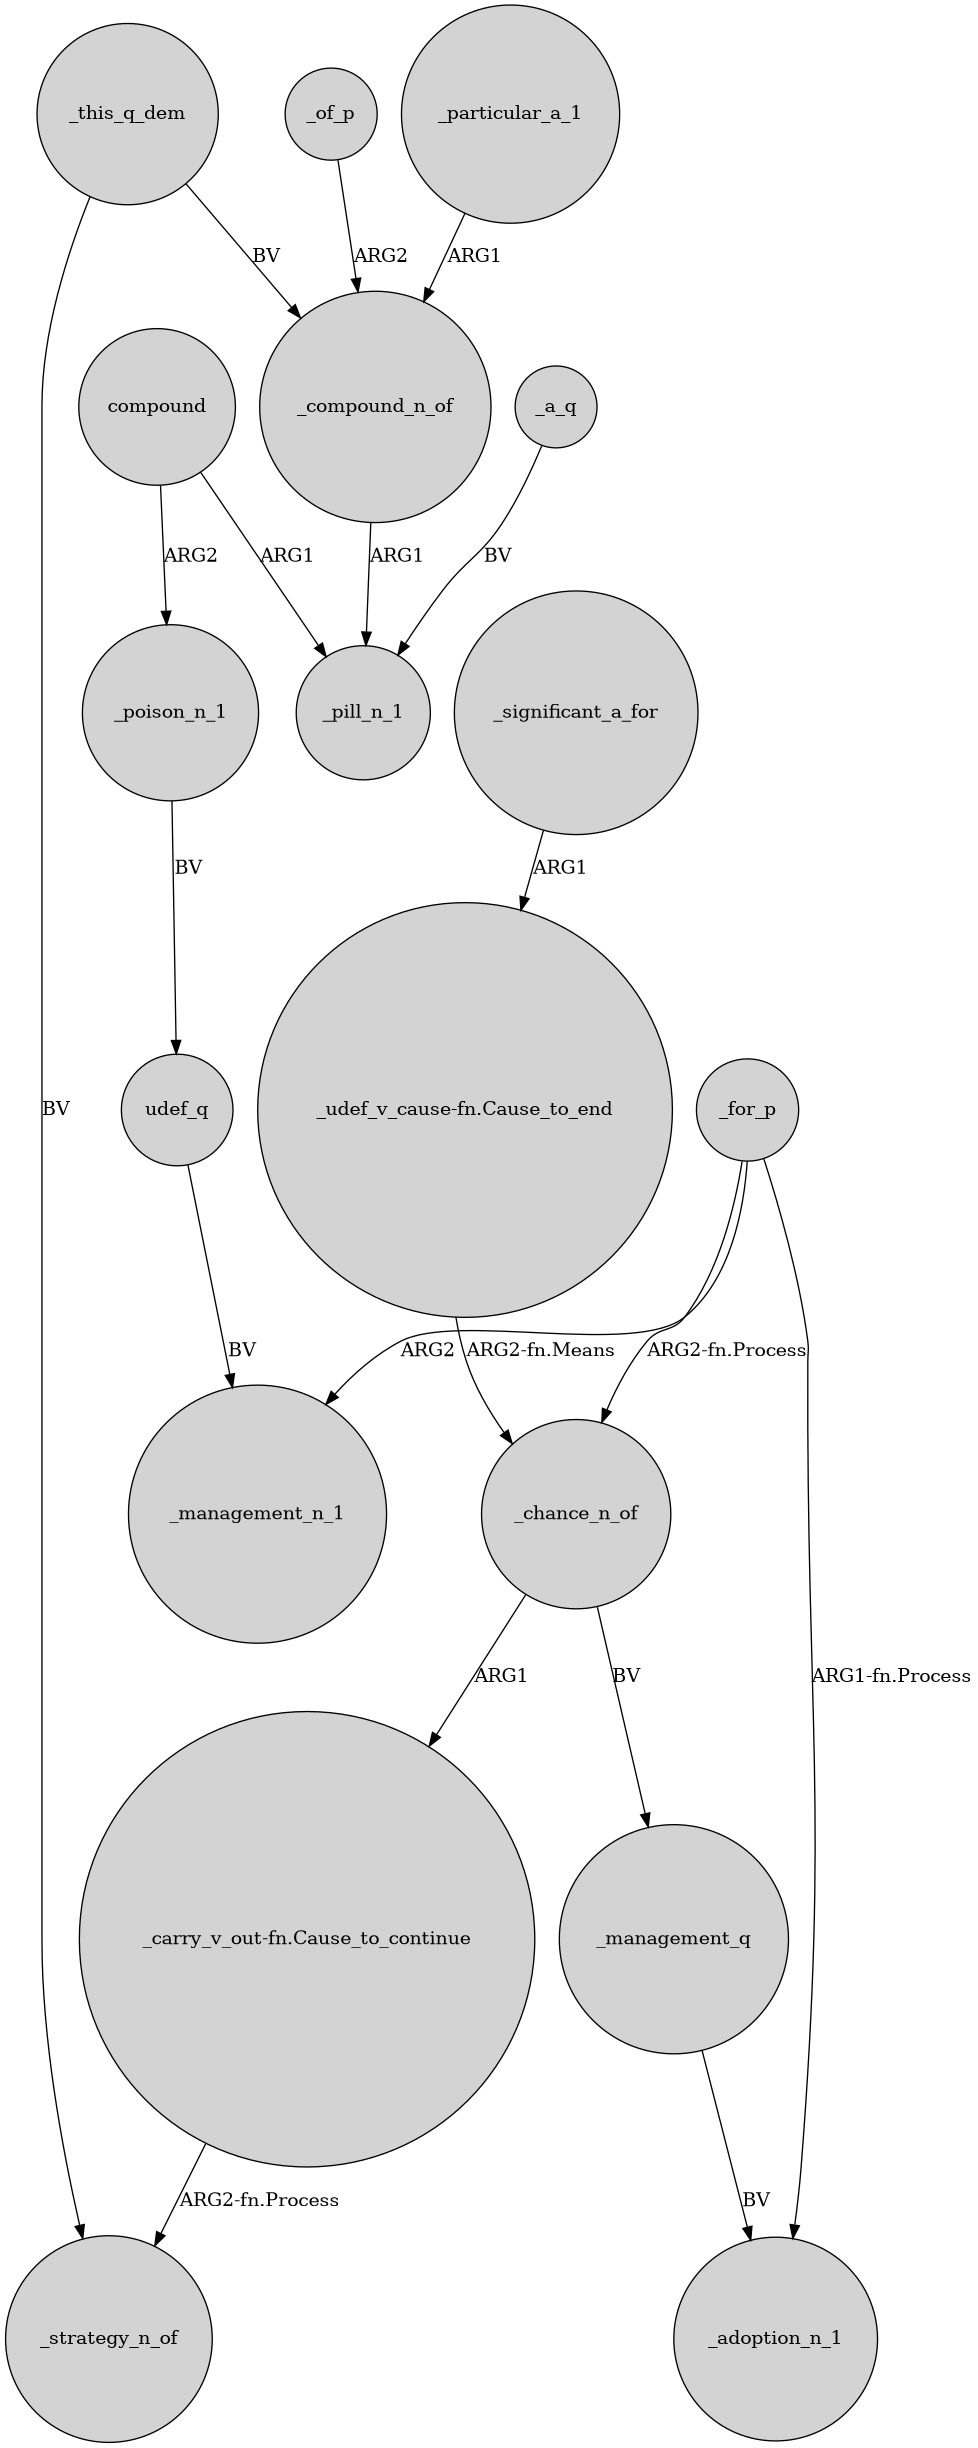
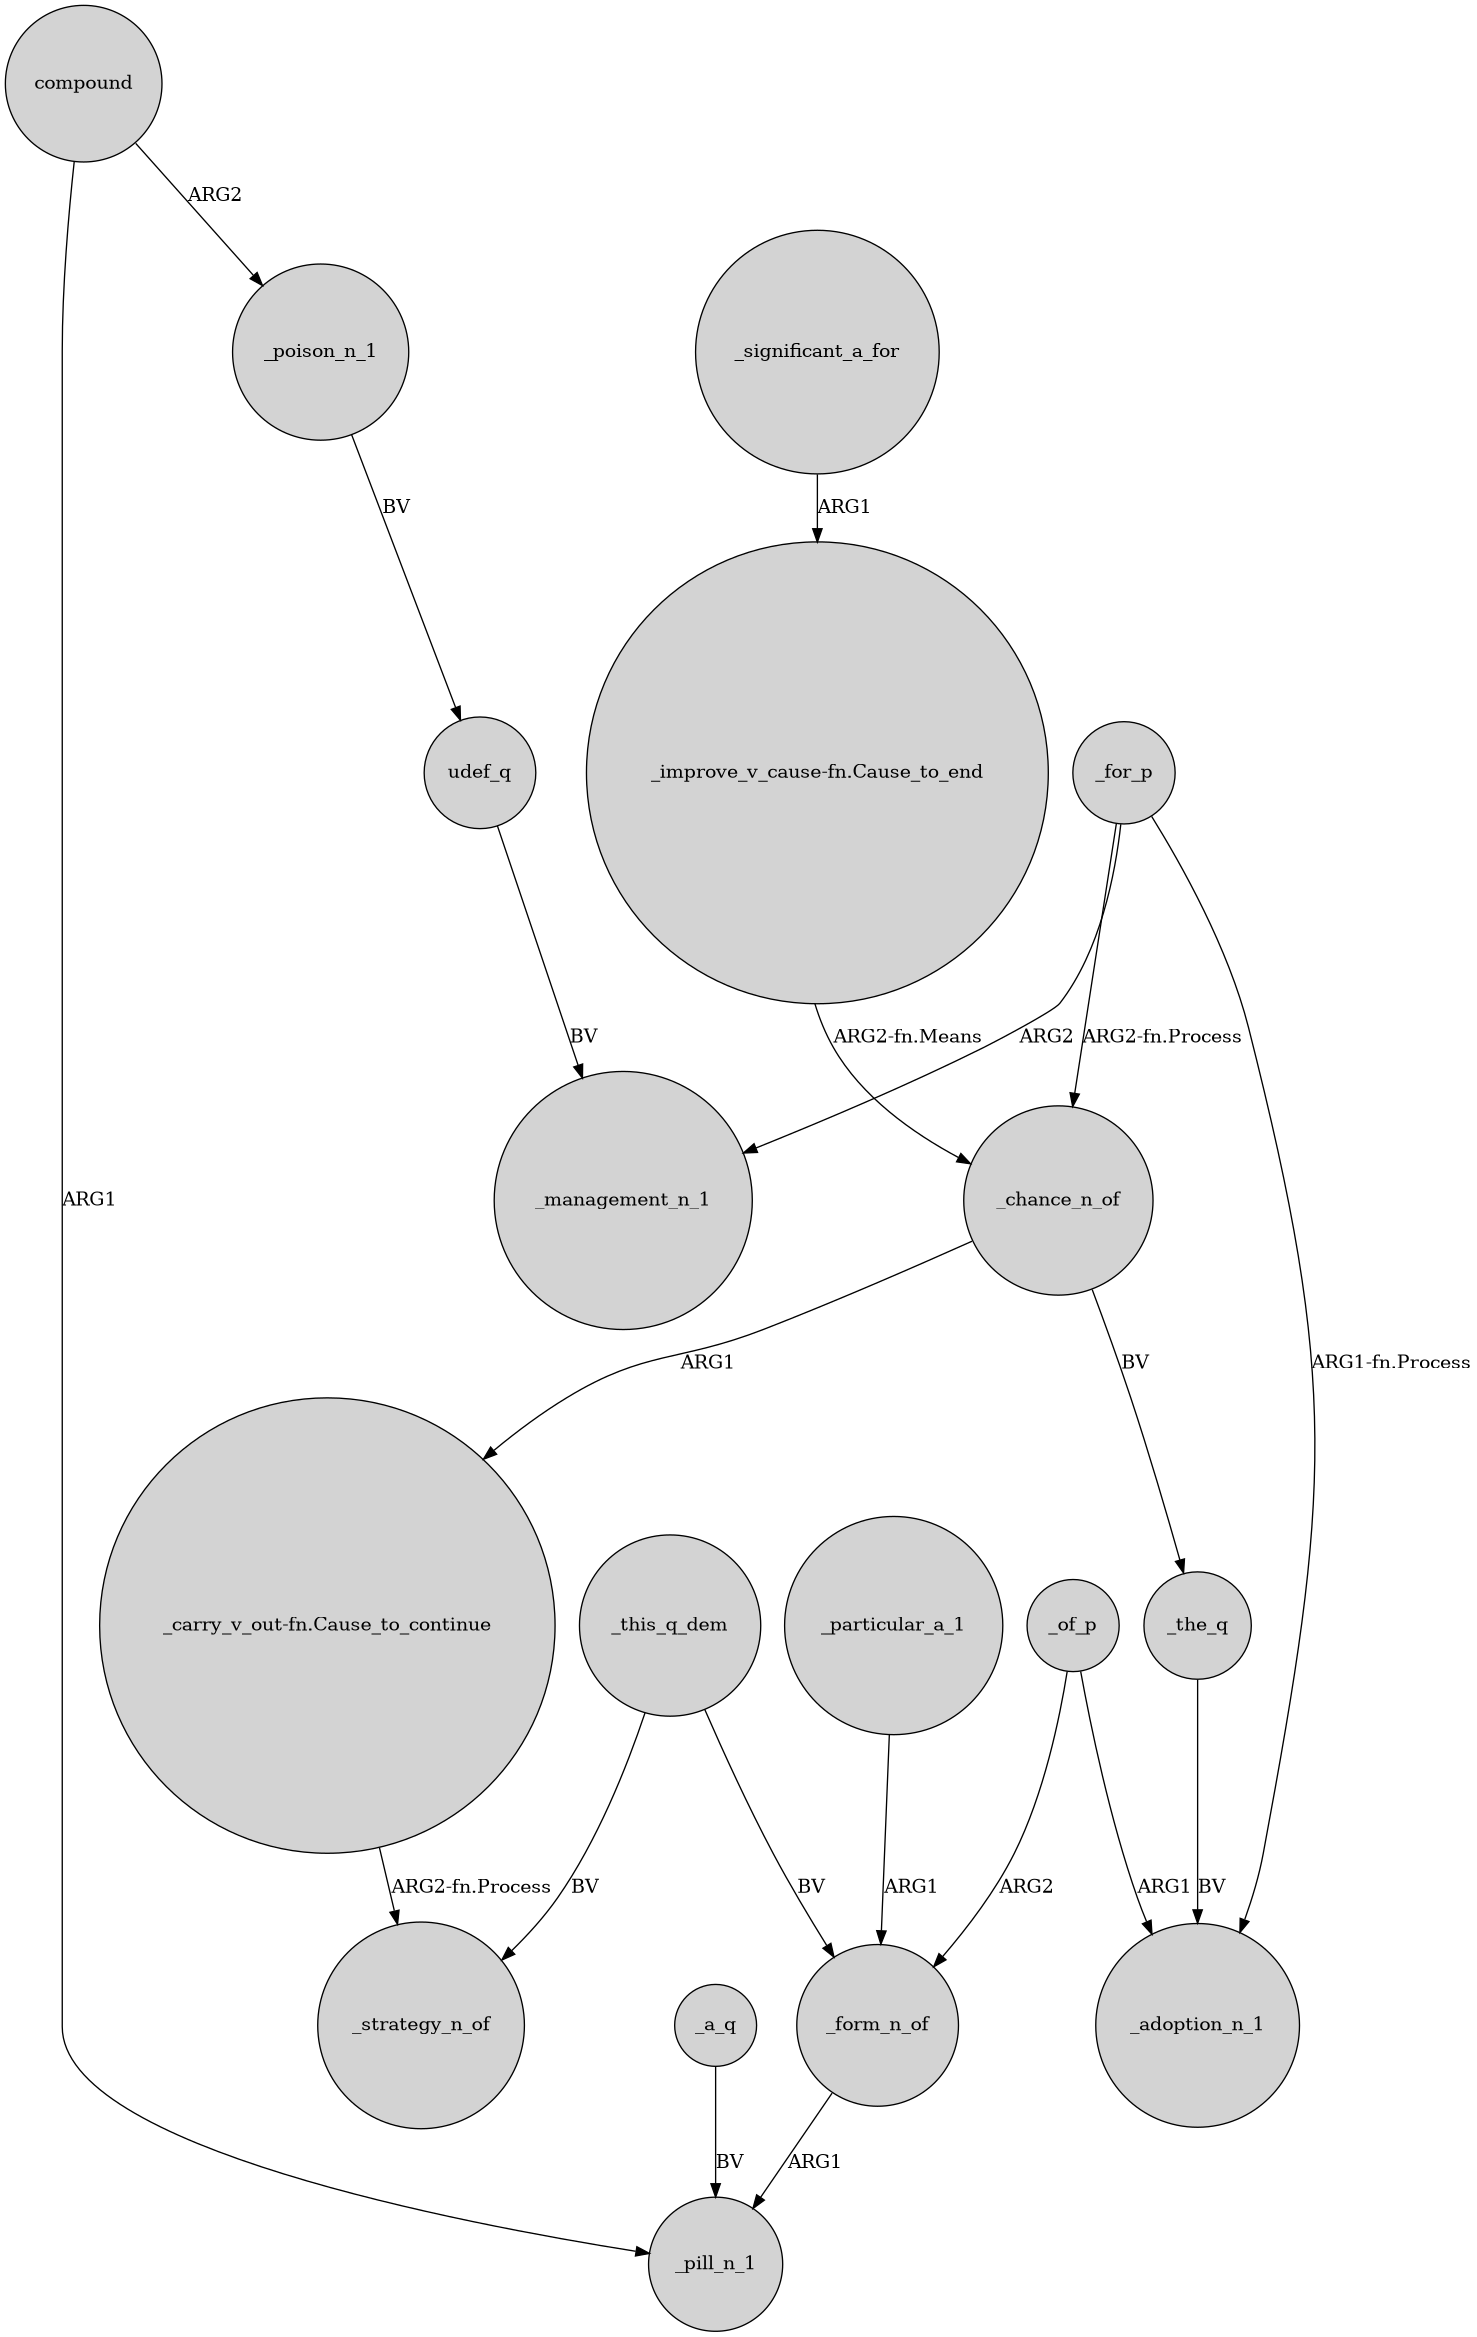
node "_compound_n_of": label "_compound_n_of" -> "_form_n_of"
node "_udef_v_cause-fn.Cause_to_end": label "_udef_v_cause-fn.Cause_to_end" -> "_improve_v_cause-fn.Cause_to_end"
edge "_of_p" -> "_adoption_n_1": added, label "ARG1"
node "_management_q": label "_management_q" -> "_the_q"
